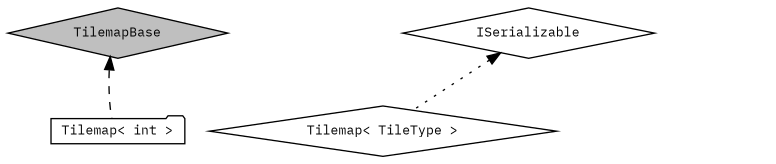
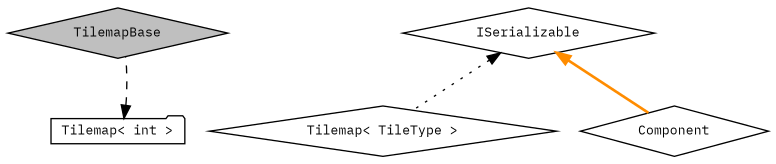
edge "Tilemap< int >" -> "TilemapBase": reversed
node "Component": added
